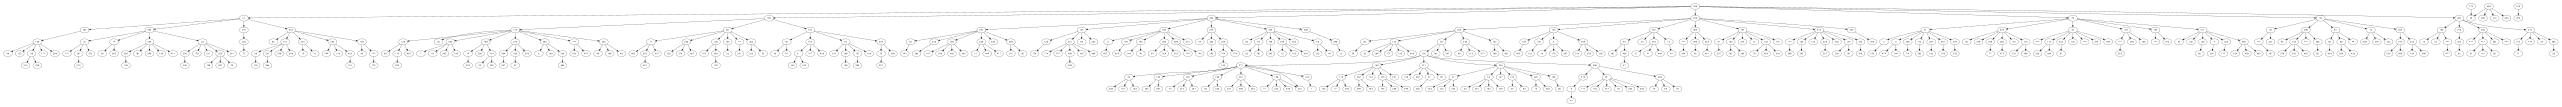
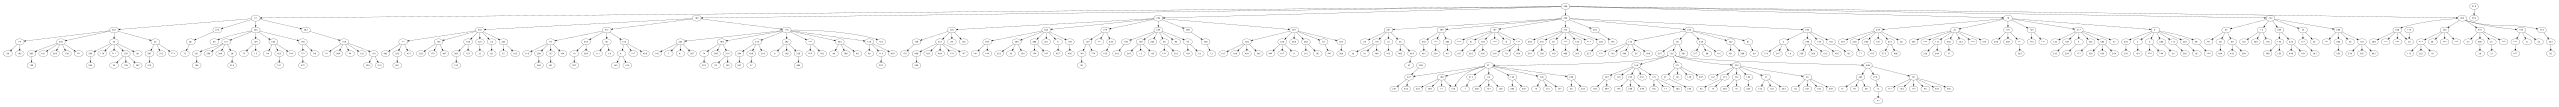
edge "492" -> "420": added
edge "267" -> "388": reversed
